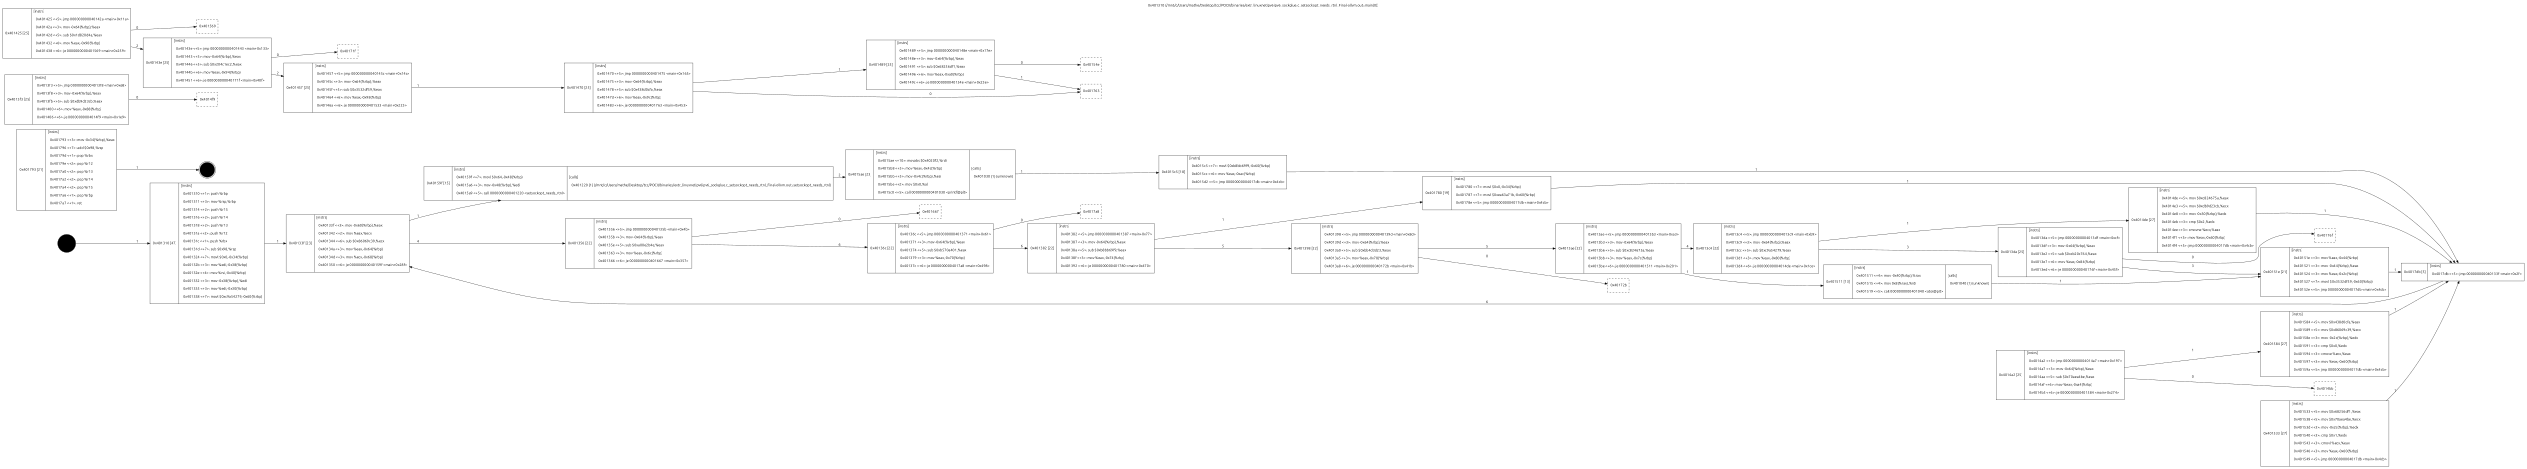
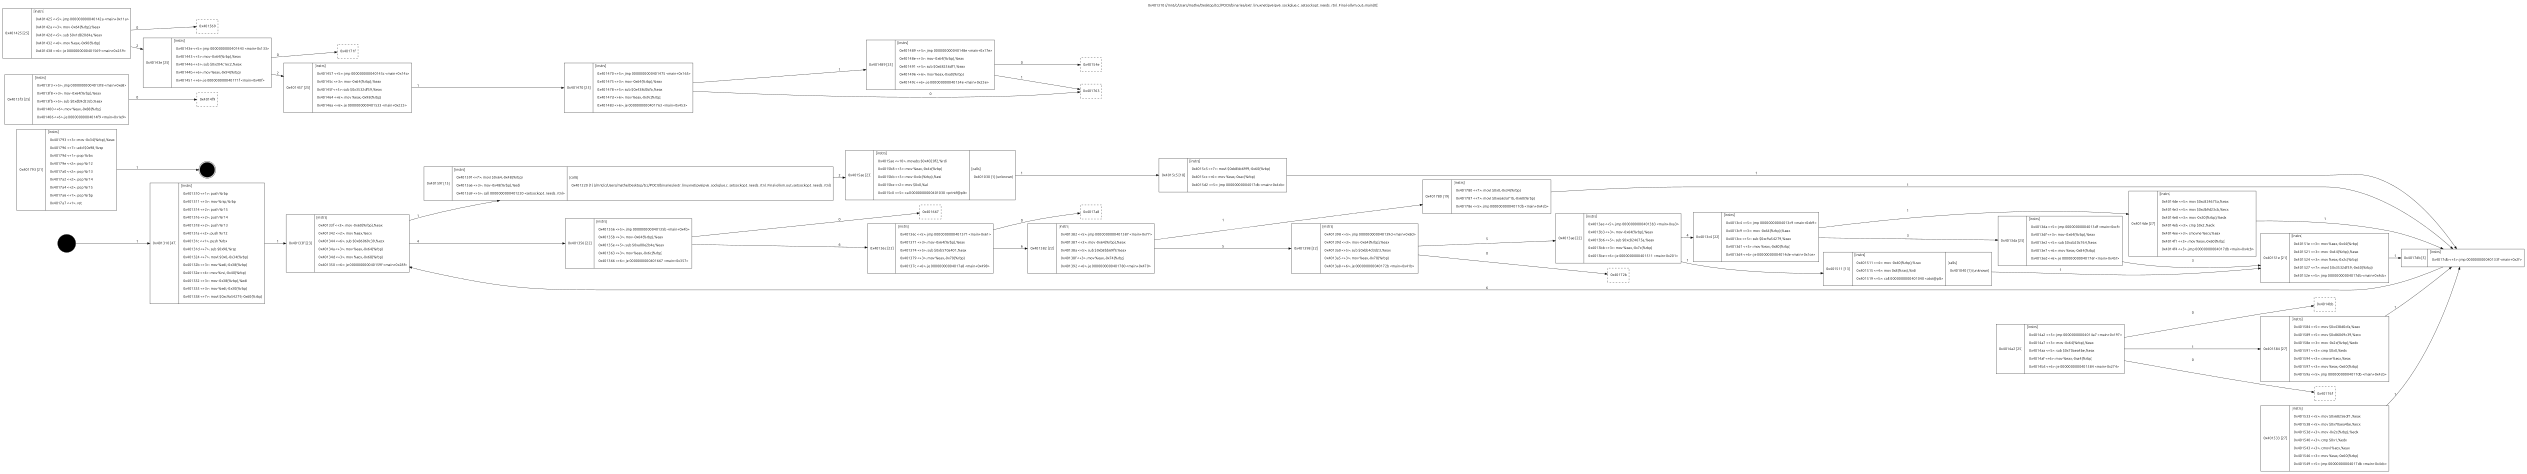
edge "0x4013da [25]" -> "0x40176f": now "0x4014a2 [25]" -> "0x40176f"
